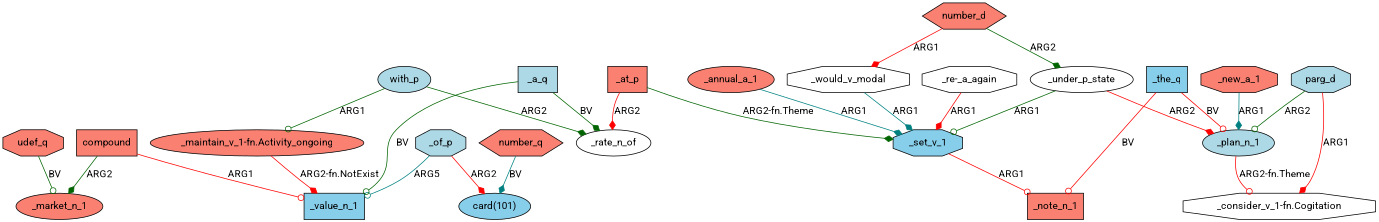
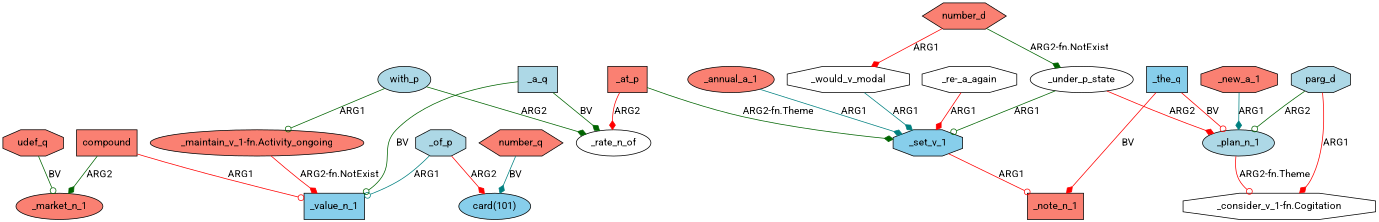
edge "number_d" -> "_under_p_state": label "ARG2" -> "ARG2-fn.NotExist"
edge "_the_q" -> "_note_n_1": arrowhead odot -> diamond
edge "_of_p" -> "_value_n_1": label "ARG5" -> "ARG1"
